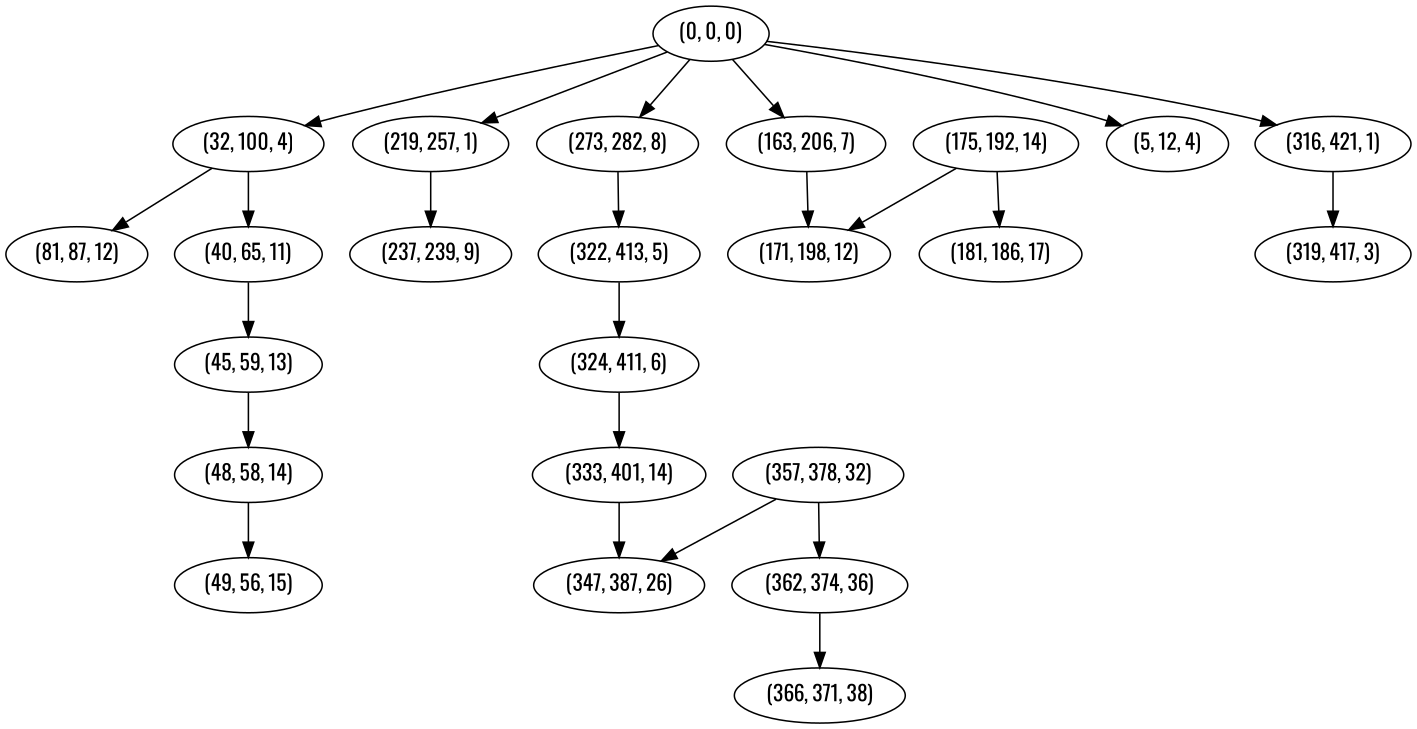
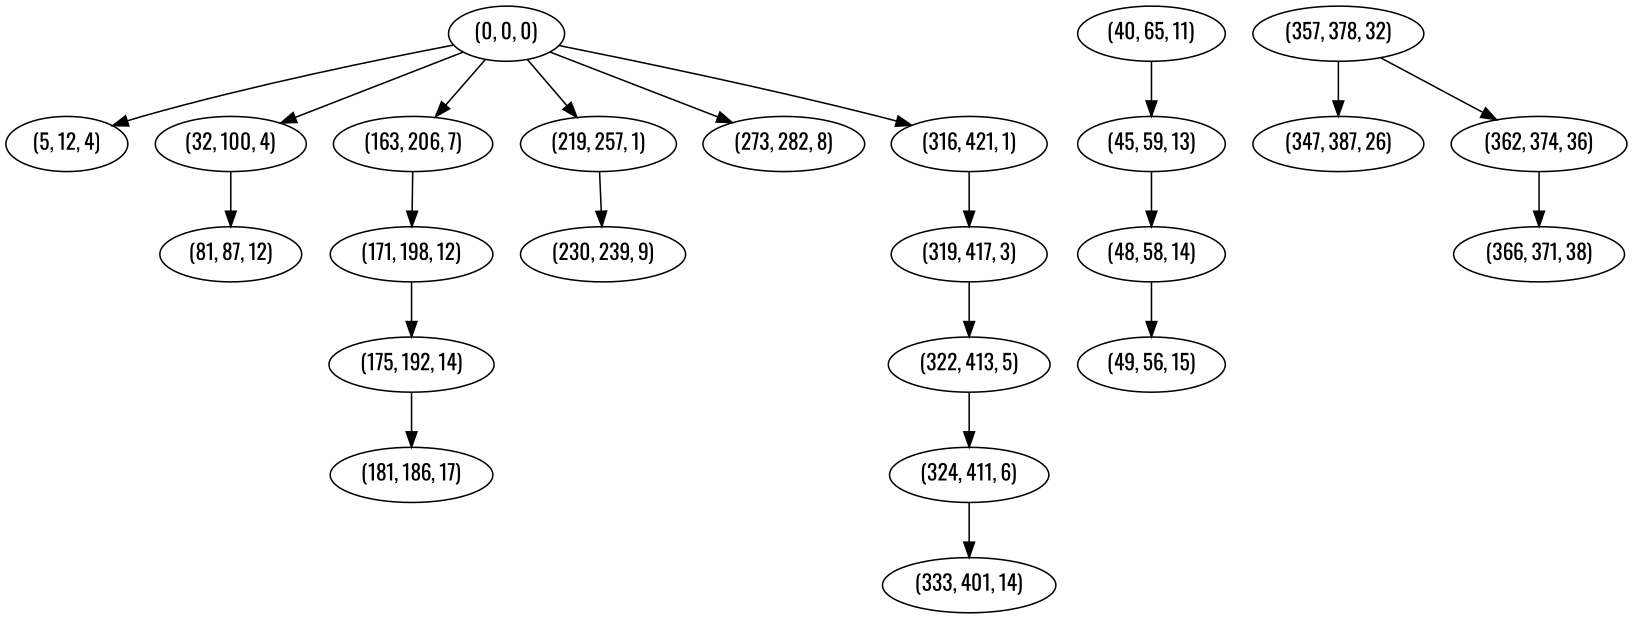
edge "(32, 100, 4)" -> "(40, 65, 11)": removed
edge "(273, 282, 8)" -> "(322, 413, 5)": now "(319, 417, 3)" -> "(322, 413, 5)"
edge "(175, 192, 14)" -> "(171, 198, 12)": reversed
node "(237, 239, 9)": label "(237, 239, 9)" -> "(230, 239, 9)"
edge "(333, 401, 14)" -> "(347, 387, 26)": removed
